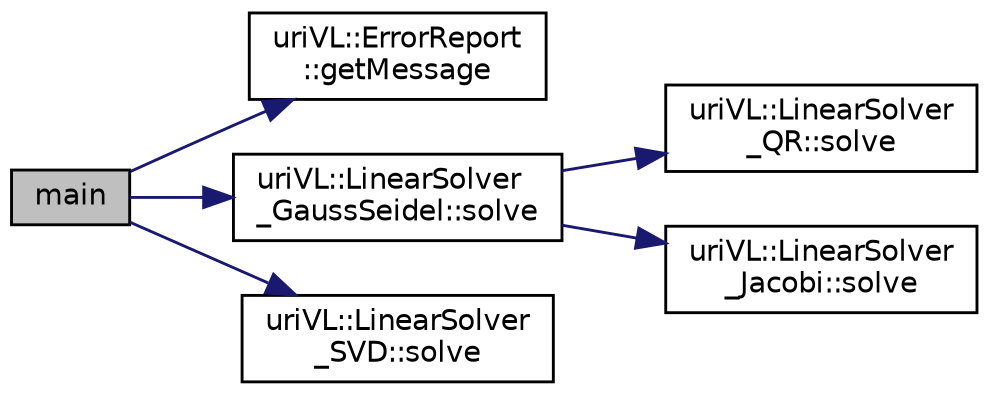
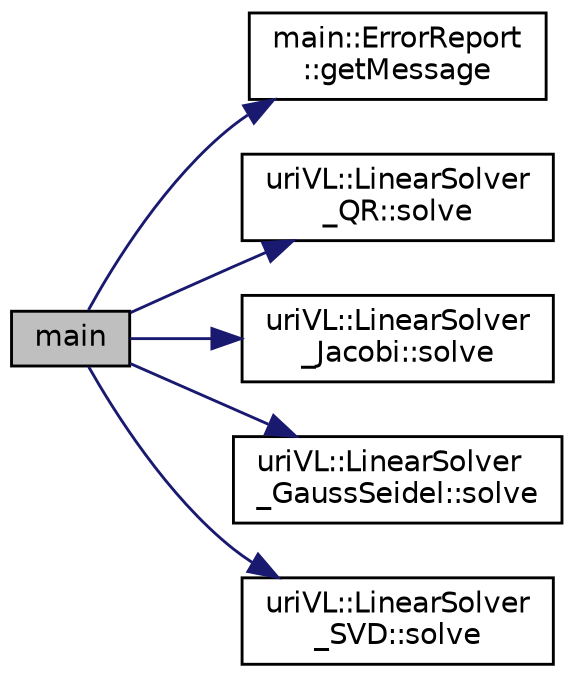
node "uriVL::ErrorReport ::getMessage": label "uriVL::ErrorReport ::getMessage" -> "main::ErrorReport ::getMessage"
edge "uriVL::LinearSolver _GaussSeidel::solve" -> "uriVL::LinearSolver _QR::solve": now "main" -> "uriVL::LinearSolver _QR::solve"
edge "uriVL::LinearSolver _GaussSeidel::solve" -> "uriVL::LinearSolver _Jacobi::solve": now "main" -> "uriVL::LinearSolver _Jacobi::solve"
